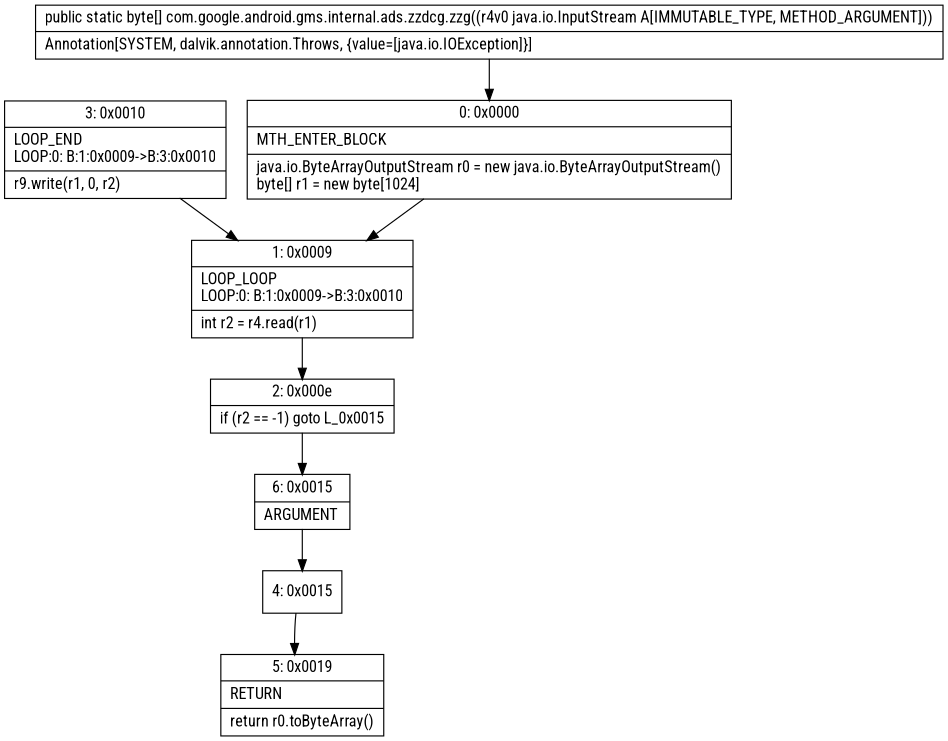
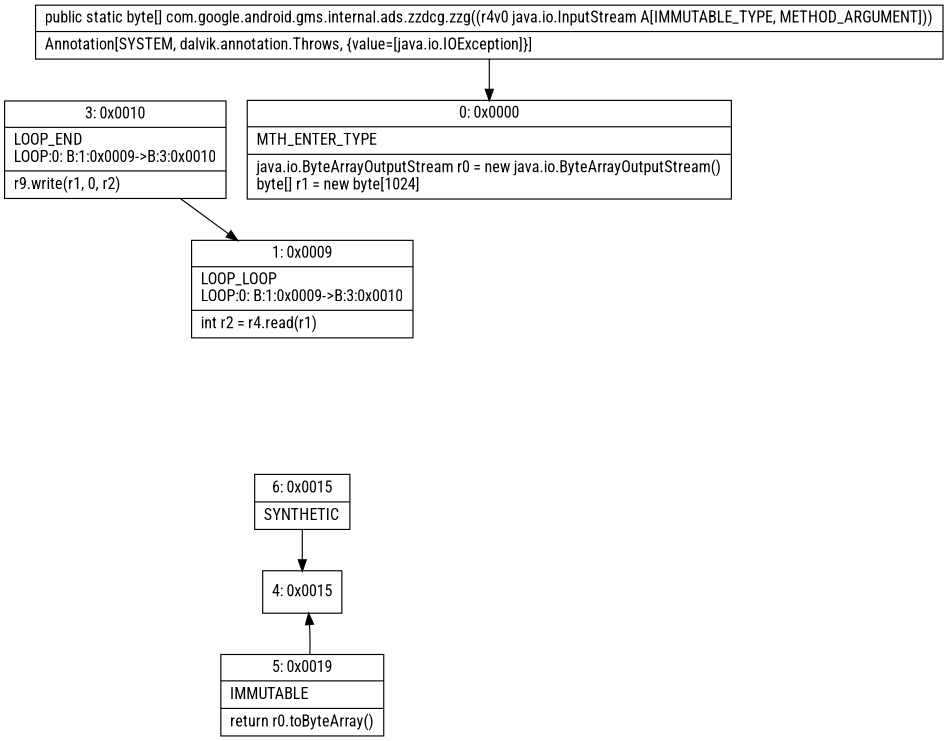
node "0: 0x0000": text "MTH_ENTER_BLOCK" -> "MTH_ENTER_TYPE"
edge "0: 0x0000" -> "1: 0x0009": removed
node "2: 0x000e": removed
node "6: 0x0015": text "ARGUMENT" -> "SYNTHETIC"
edge "4: 0x0015" -> "5: 0x0019": reversed
node "5: 0x0019": text "RETURN" -> "IMMUTABLE"
